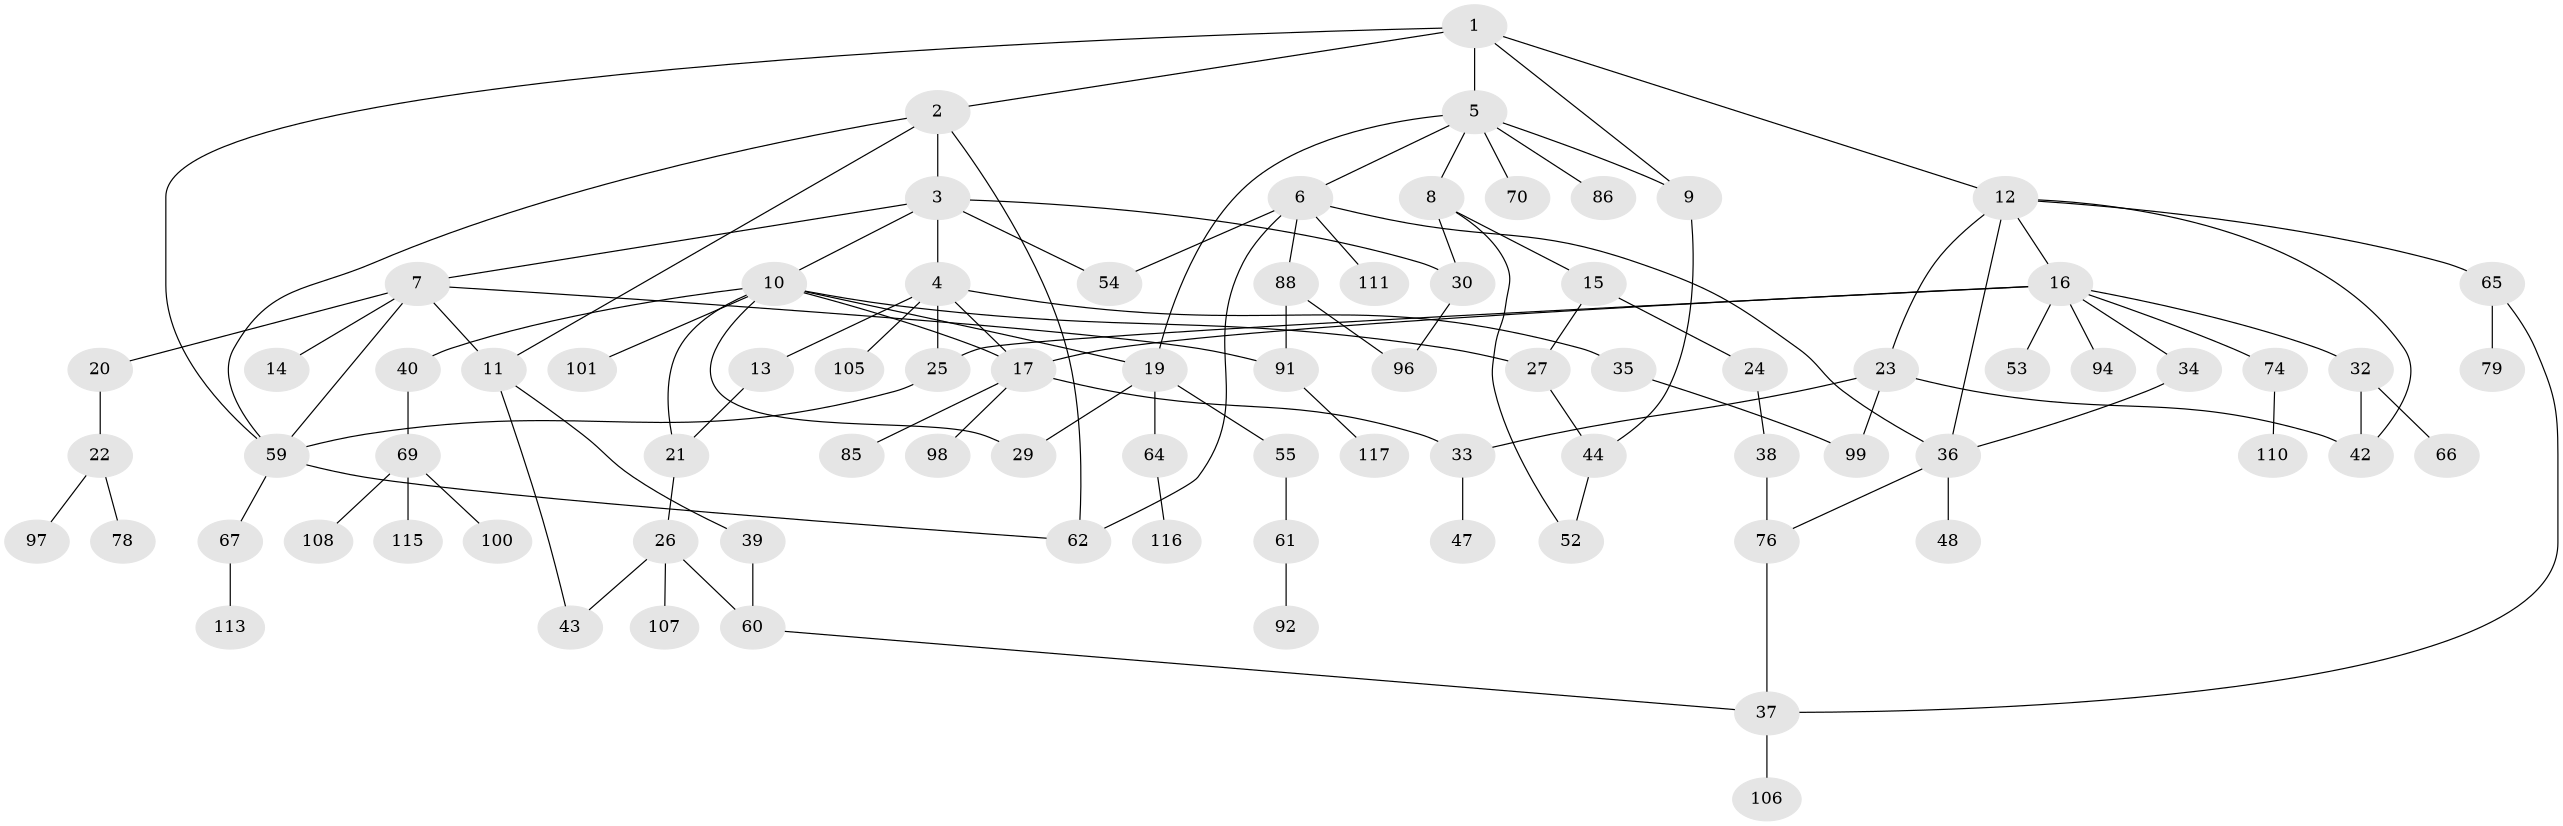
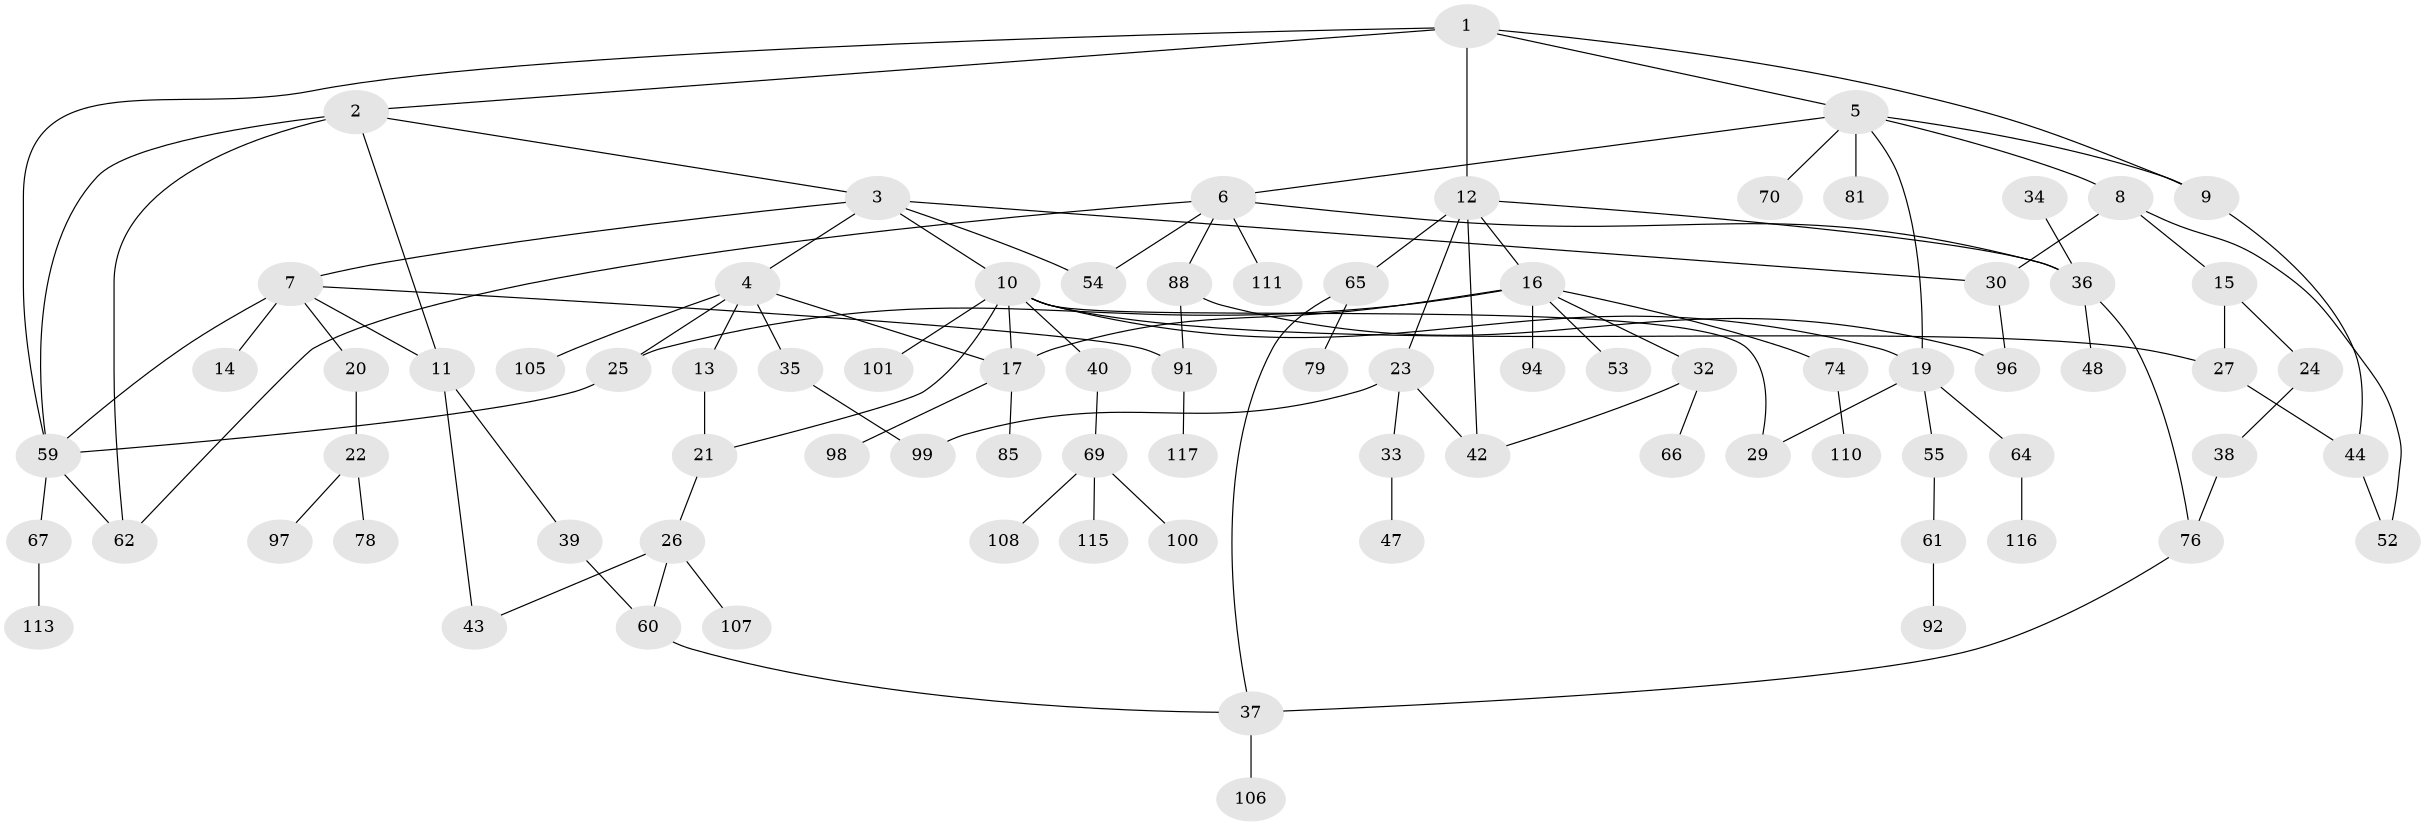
node "86": label "86" -> "81"
edge "16" -- "34": removed
edge "17" -- "33": removed
